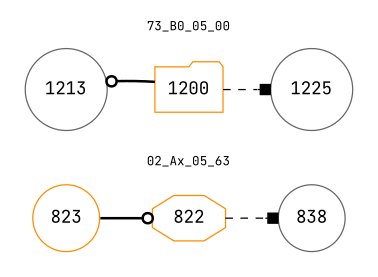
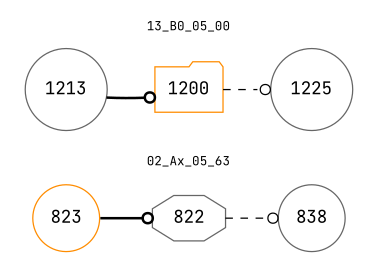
cluster "73_B0_05_00": label "73_B0_05_00" -> "13_B0_05_00"
edge "1200" -> "1213": reversed
edge "1200" -> "1225": arrowhead box -> odot
node "822": color darkorange -> gray40
edge "822" -> "838": arrowhead box -> odot
